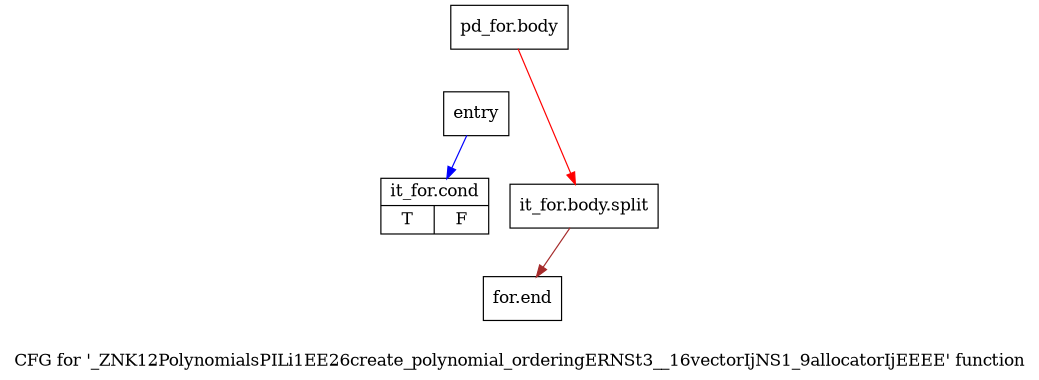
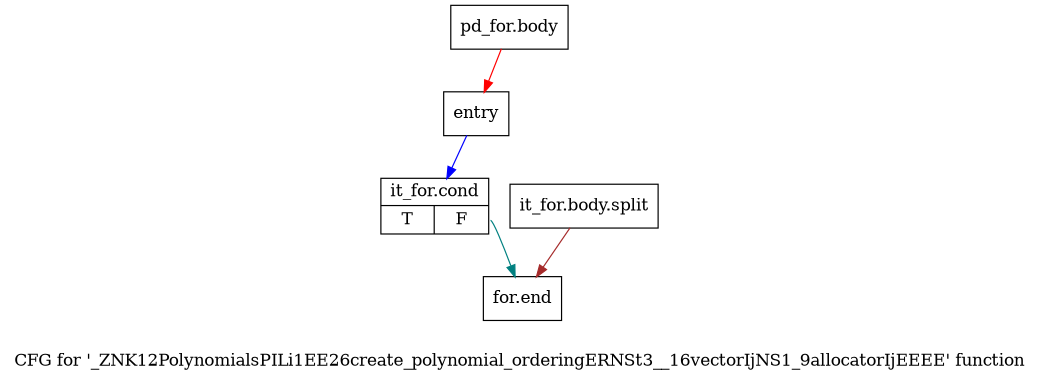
edge "pd_for.body" -> "it_for.body.split": now "pd_for.body" -> "entry"
edge "it_for.cond" -> "for.end": added
